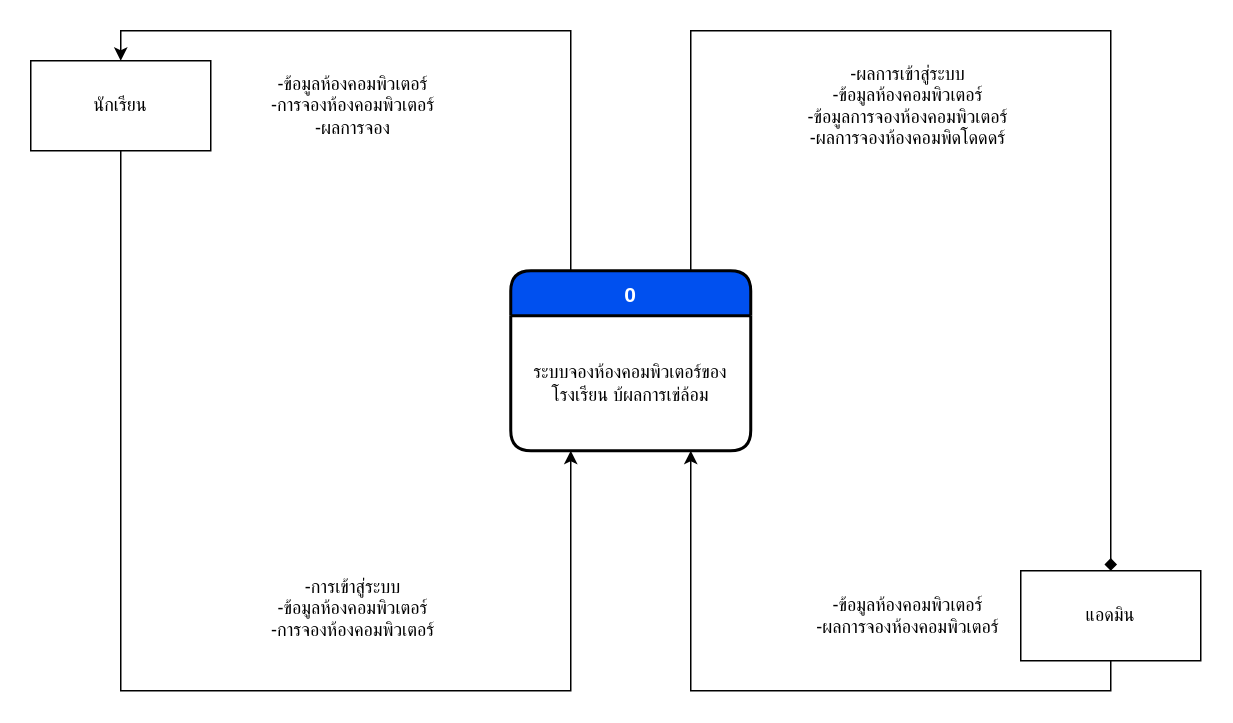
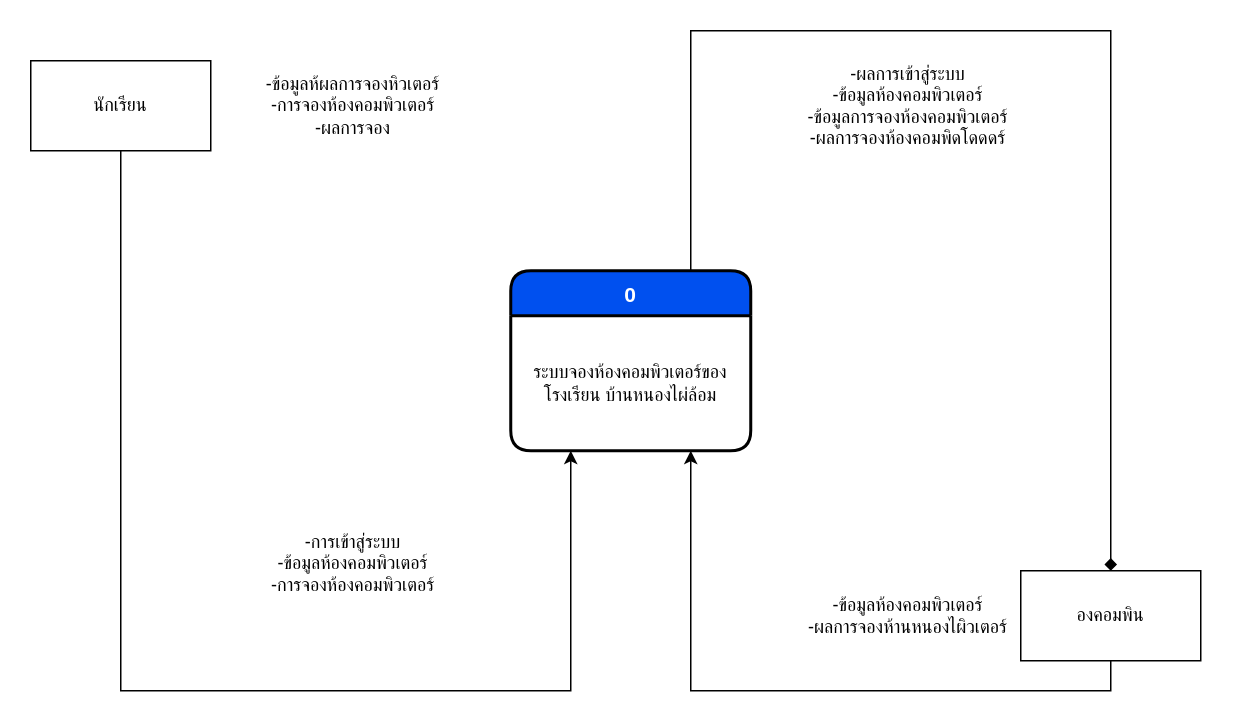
edge "0" -> "นักเรียน": removed
node "-ข้อมูลห้องคอมพิวเตอร์ -การจองห้องคอมพิวเตอร์ -ผลการจอง": label "-ข้อมูลห้องคอมพิวเตอร์ -การจองห้องคอมพิวเตอร์ -ผลการจอง" -> "-ข้อมูลห้ผลการจองหิวเตอร์ -การจองห้องคอมพิวเตอร์ -ผลการจอง"
node "ระบบจองห้องคอมพิวเตอร์ของโรงเรียน บ้ผลการเข่ล้อม": label "ระบบจองห้องคอมพิวเตอร์ของโรงเรียน บ้ผลการเข่ล้อม" -> "ระบบจองห้องคอมพิวเตอร์ของโรงเรียน บ้านหนองไผ่ล้อม"
node "-การเข้าสู่ระบบ -ข้อมูลห้องคอมพิวเตอร์ -การจองห้องคอมพิวเตอร์": moved (353, 608) -> (353, 563)
node "-ข้อมูลห้องคอมพิวเตอร์ -ผลการจองห้องคอมพิวเตอร์": label "-ข้อมูลห้องคอมพิวเตอร์ -ผลการจองห้องคอมพิวเตอร์" -> "-ข้อมูลห้องคอมพิวเตอร์ -ผลการจองห้านหนองไผิวเตอร์"
node "แอดมิน": label "แอดมิน" -> "องคอมพิน"
